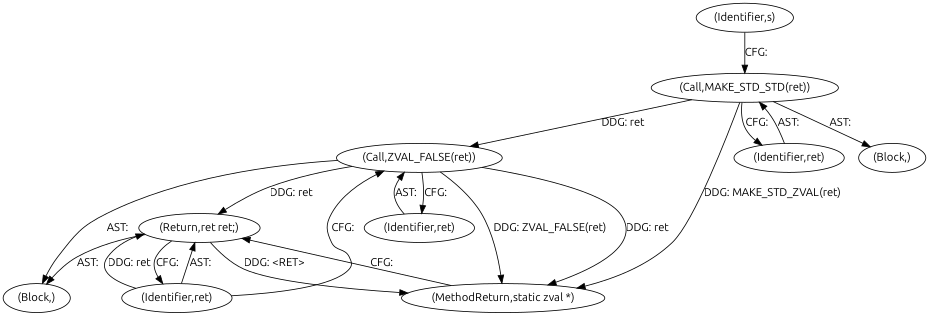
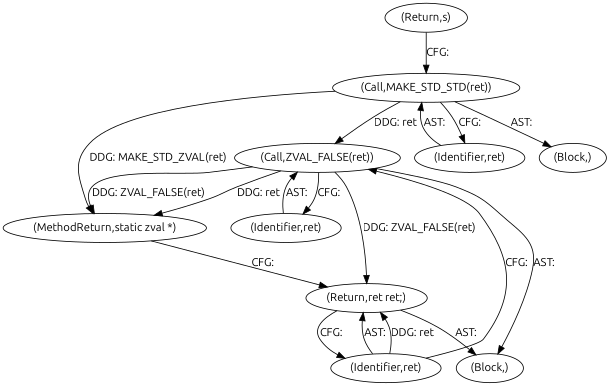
node "(Identifier,s)": label "(Identifier,s)" -> "(Return,s)"
edge "(Call,ZVAL_FALSE(ret))" -> "(Return,ret ret;)": label "DDG: ret" -> "DDG: ZVAL_FALSE(ret)"
edge "(Return,ret ret;)" -> "(MethodReturn,static zval *)": removed, label "DDG: <RET>"
